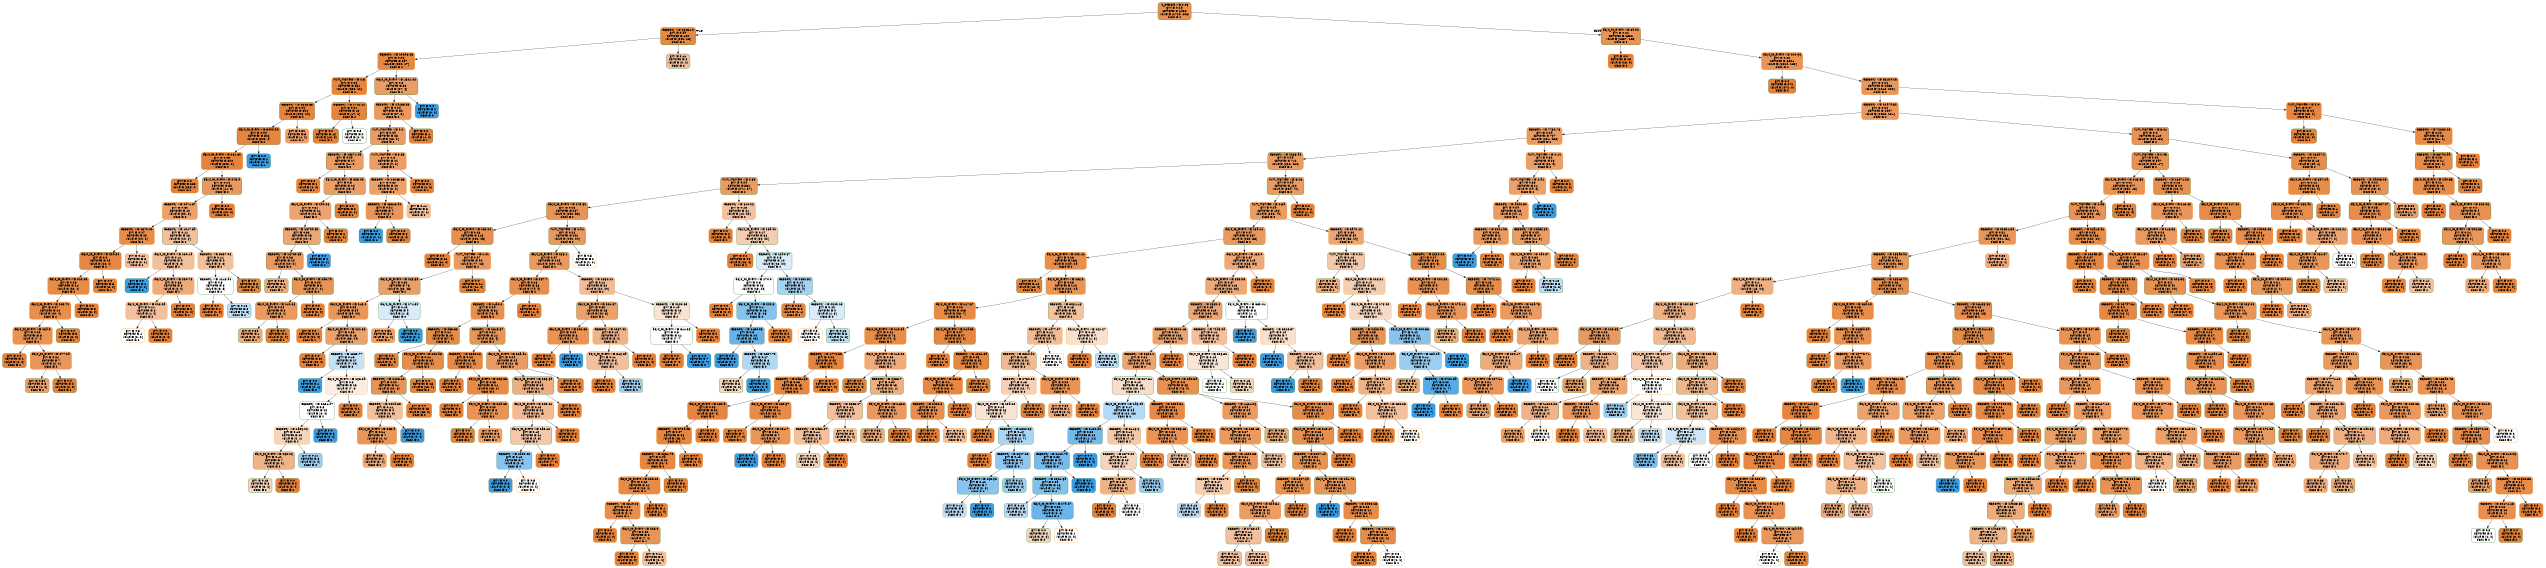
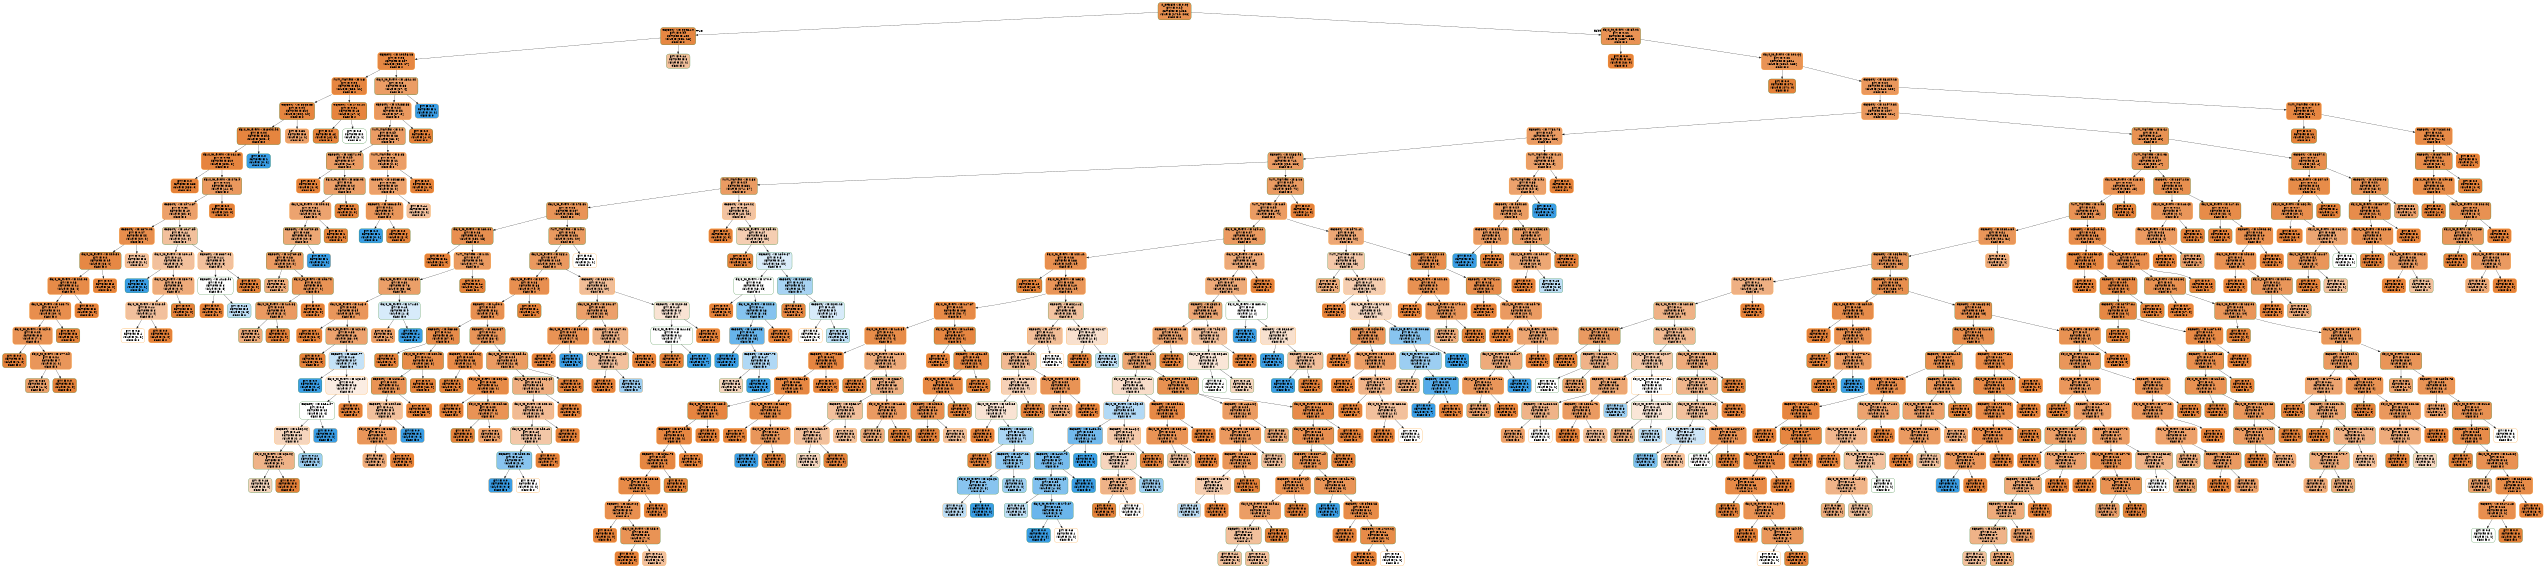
node "gini = 0.0 samples = 6 value = [0, 6] class = o": fillcolor #f6d5bd -> #399de5
